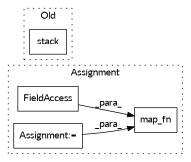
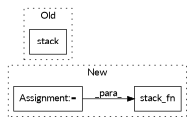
cluster "Assignment": label "Assignment" -> "New"
node "FieldAccess": removed
node "map_fn": label "map_fn" -> "stack_fn"
